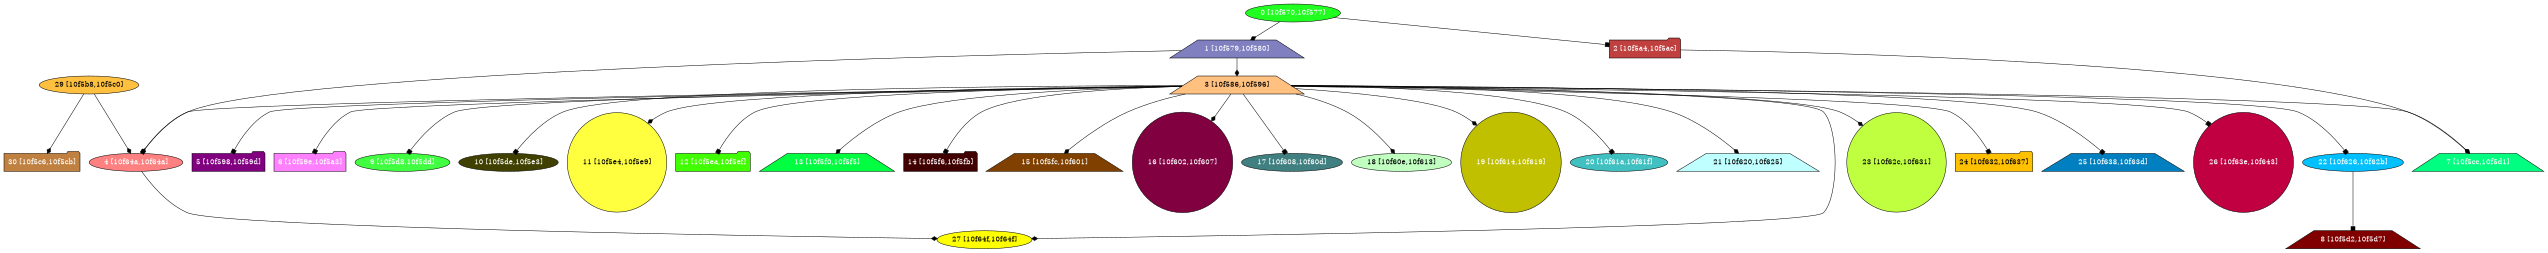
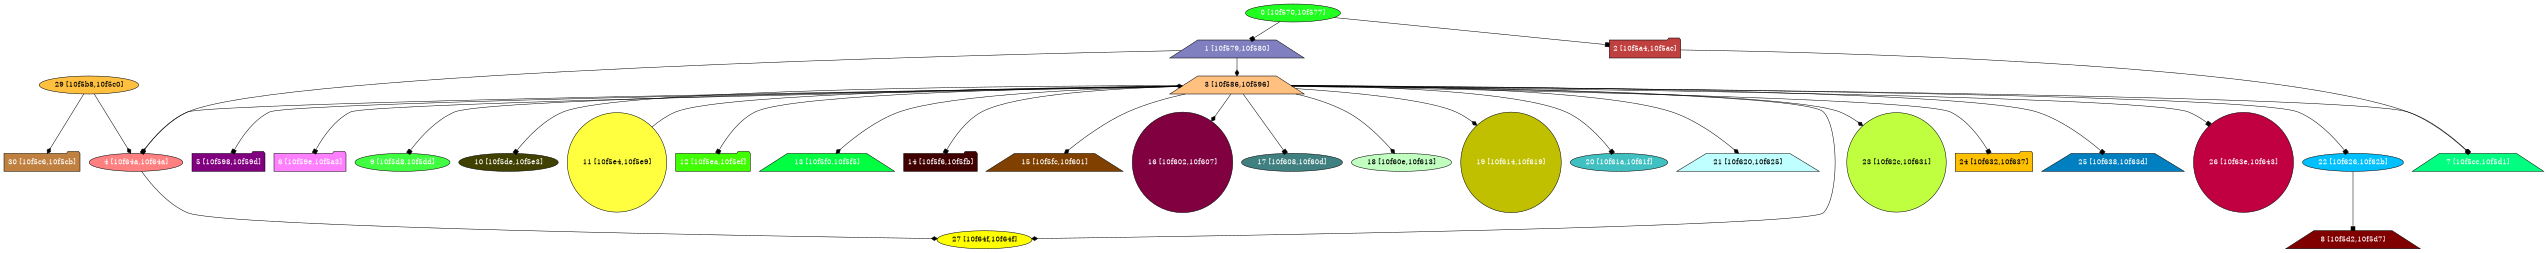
edge "0 [10f570,10f577]" -> "1 [10f579,10f580]": arrowhead diamond -> box
edge "2 [10f5a4,10f5ac]" -> "7 [10f5cc,10f5d1]": arrowhead diamond -> box
edge "3 [10f586,10f596]" -> "11 [10f5e4,10f5e9]": reversed
